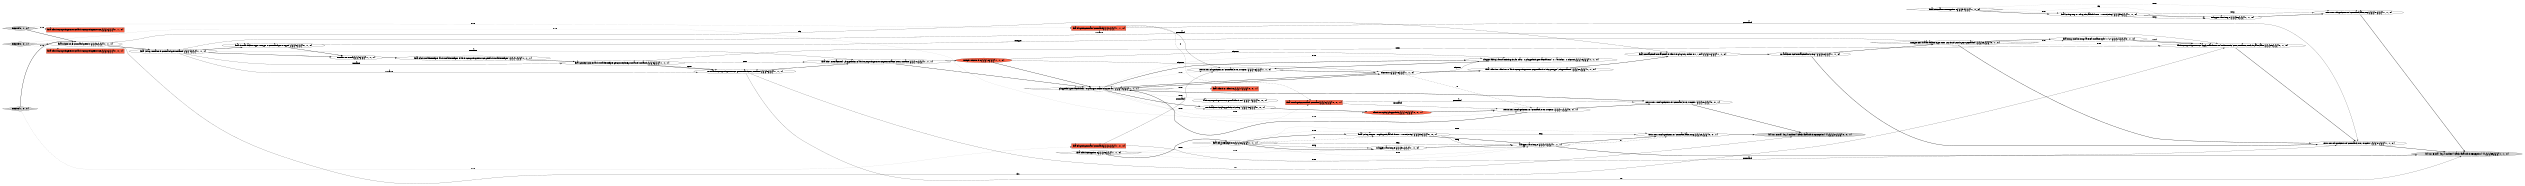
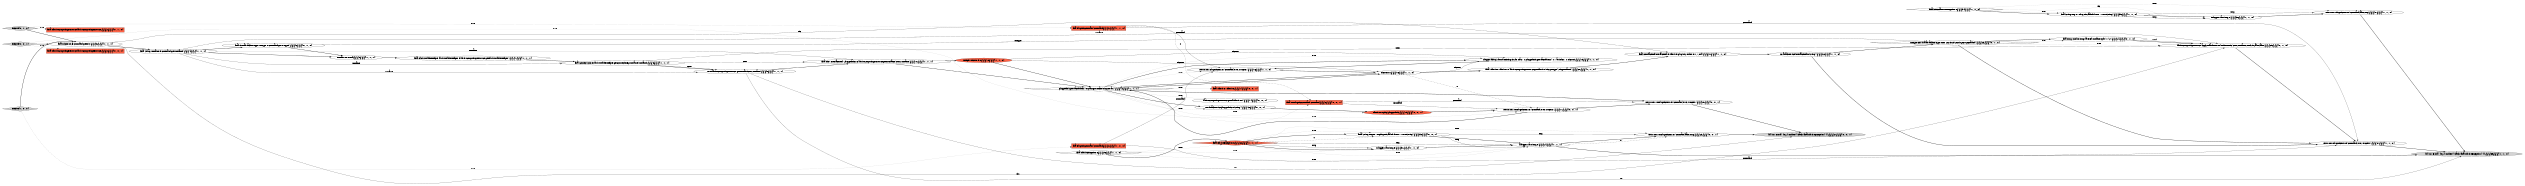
node "final LibvirtException e@@@22@@@['1', '1', '1']": fillcolor white -> tomato
